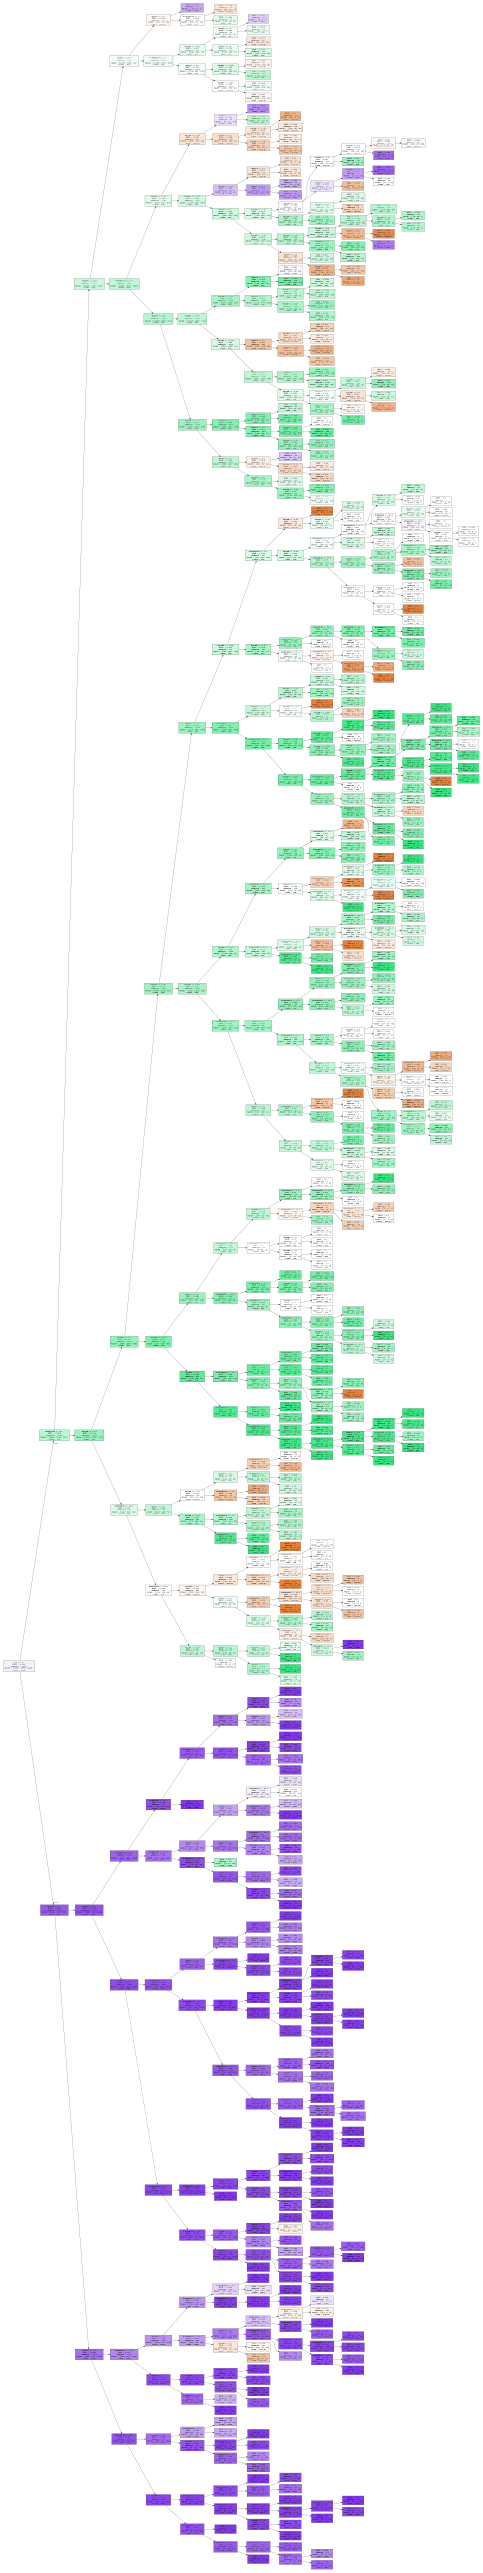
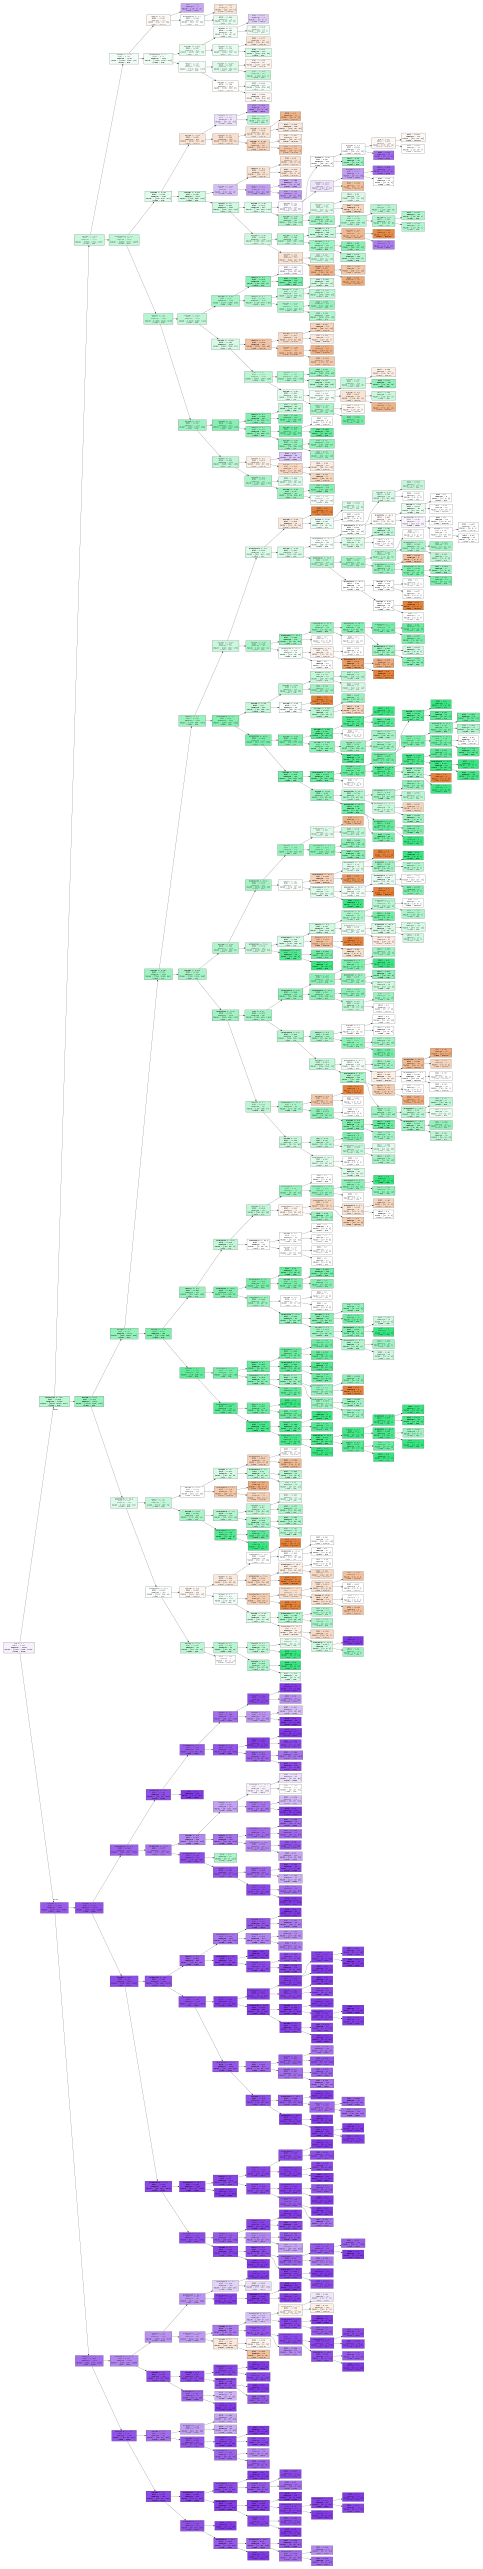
node "gini = 0.663 samples = 28 value = [10, 10, 8] class = DLS/DC": added
node "gini = 0.121 samples = 186 value = [0, 12, 174] class = None": fillcolor #fcefe5 -> #8a47e7
